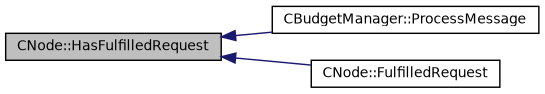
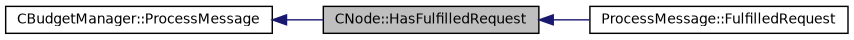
edge "CBudgetManager::ProcessMessage" -> "CNode::HasFulfilledRequest": reversed
node "CNode::FulfilledRequest": label "CNode::FulfilledRequest" -> "ProcessMessage::FulfilledRequest"
